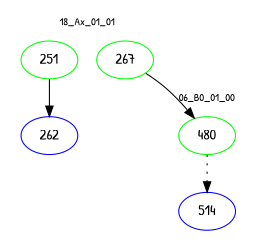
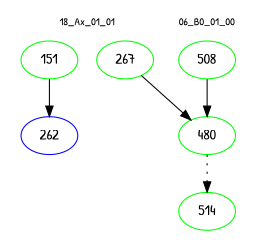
node "251": label "251" -> "151"
node "508": added
node "514": color blue -> green
